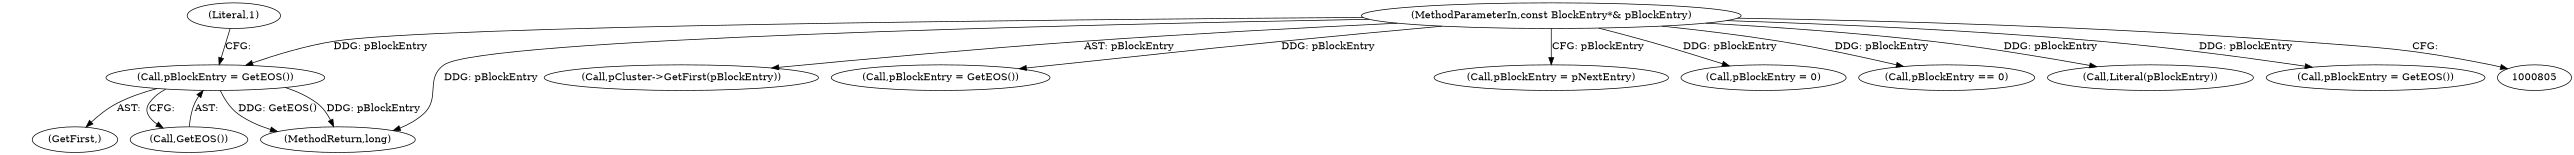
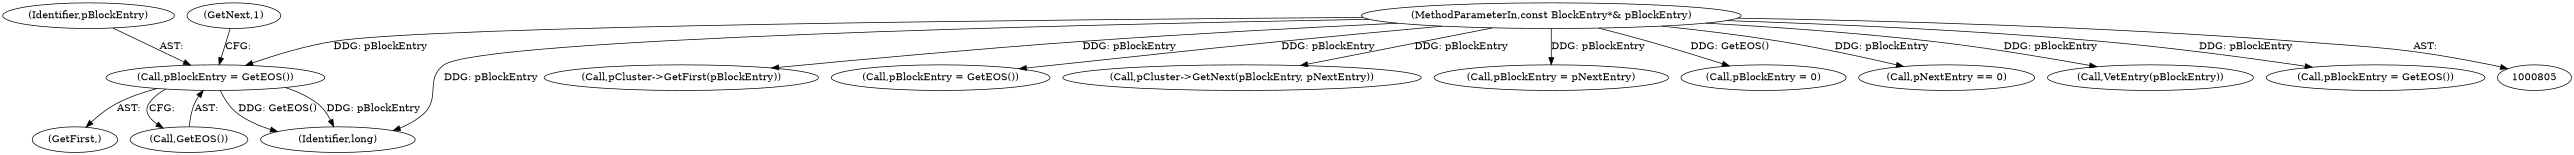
node "(Identifier,pBlockEntry)": added
node "(Literal,1)": label "(Literal,1)" -> "(GetNext,1)"
edge "(MethodParameterIn,const BlockEntry*& pBlockEntry)" -> "(Call,pCluster->GetFirst(pBlockEntry))": label "AST: pBlockEntry" -> "DDG: pBlockEntry"
edge "(MethodParameterIn,const BlockEntry*& pBlockEntry)" -> "(Call,pBlockEntry = pNextEntry)": label "CFG: pBlockEntry" -> "DDG: pBlockEntry"
edge "(MethodParameterIn,const BlockEntry*& pBlockEntry)" -> "(Call,pBlockEntry = 0)": label "DDG: pBlockEntry" -> "DDG: GetEOS()"
edge "(MethodParameterIn,const BlockEntry*& pBlockEntry)" -> "1000805": label "CFG: " -> "AST: "
node "(Call,pCluster->GetNext(pBlockEntry, pNextEntry))": added
node "(Call,pBlockEntry == 0)": label "(Call,pBlockEntry == 0)" -> "(Call,pNextEntry == 0)"
node "(Call,Literal(pBlockEntry))": label "(Call,Literal(pBlockEntry))" -> "(Call,VetEntry(pBlockEntry))"
node "(MethodReturn,long)": label "(MethodReturn,long)" -> "(Identifier,long)"
